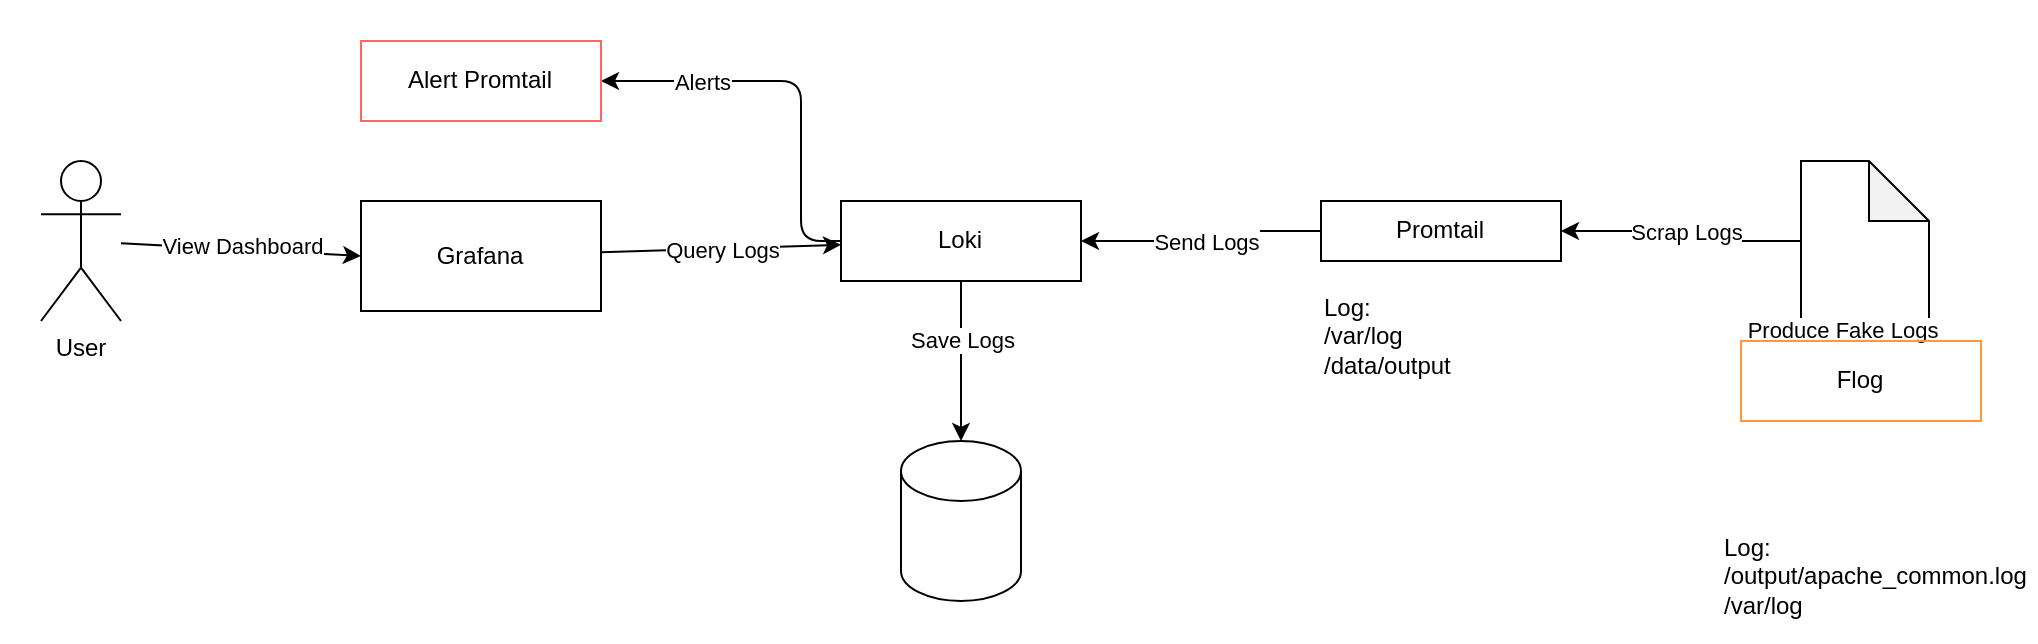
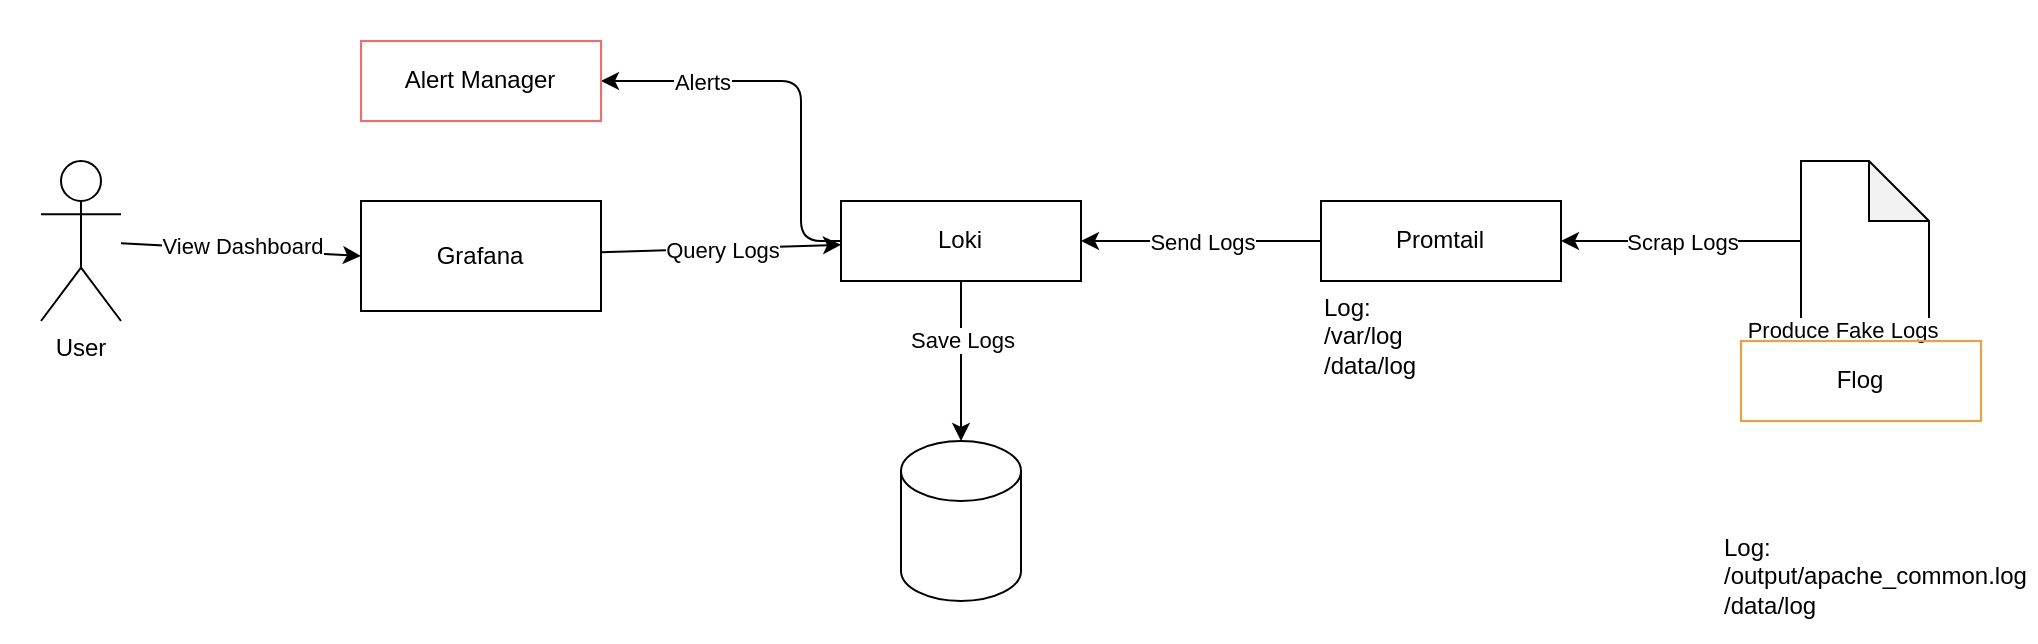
node "Alert Promtail": label "Alert Promtail" -> "Alert Manager"
node "Promtail": size 240x60 -> 240x80
node "Log: /var/log /data/output": label "Log: /var/log /data/output" -> "Log: /var/log /data/log"
node "Log: /output/apache_common.log /var/log": label "Log: /output/apache_common.log /var/log" -> "Log: /output/apache_common.log /data/log"
